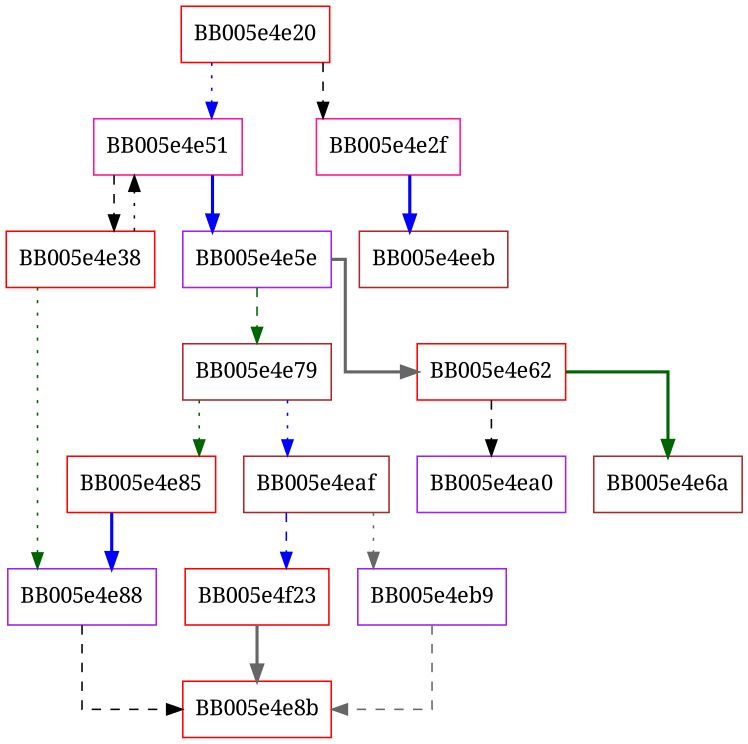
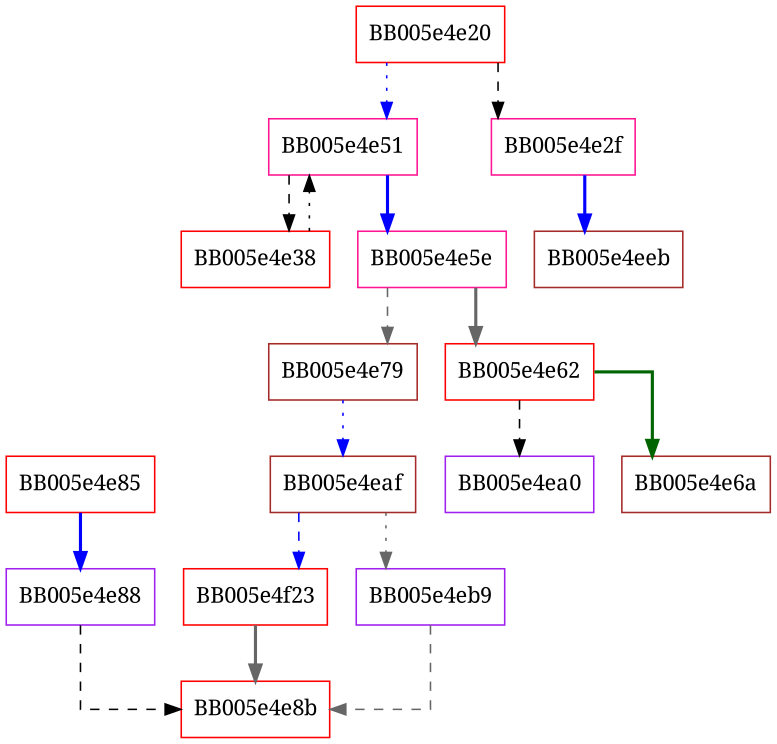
node "BB005e4e5e": color purple -> deeppink
edge "BB005e4e5e" -> "BB005e4e79": color darkgreen -> gray40
edge "BB005e4e38" -> "BB005e4e88": removed
edge "BB005e4e79" -> "BB005e4e85": removed
